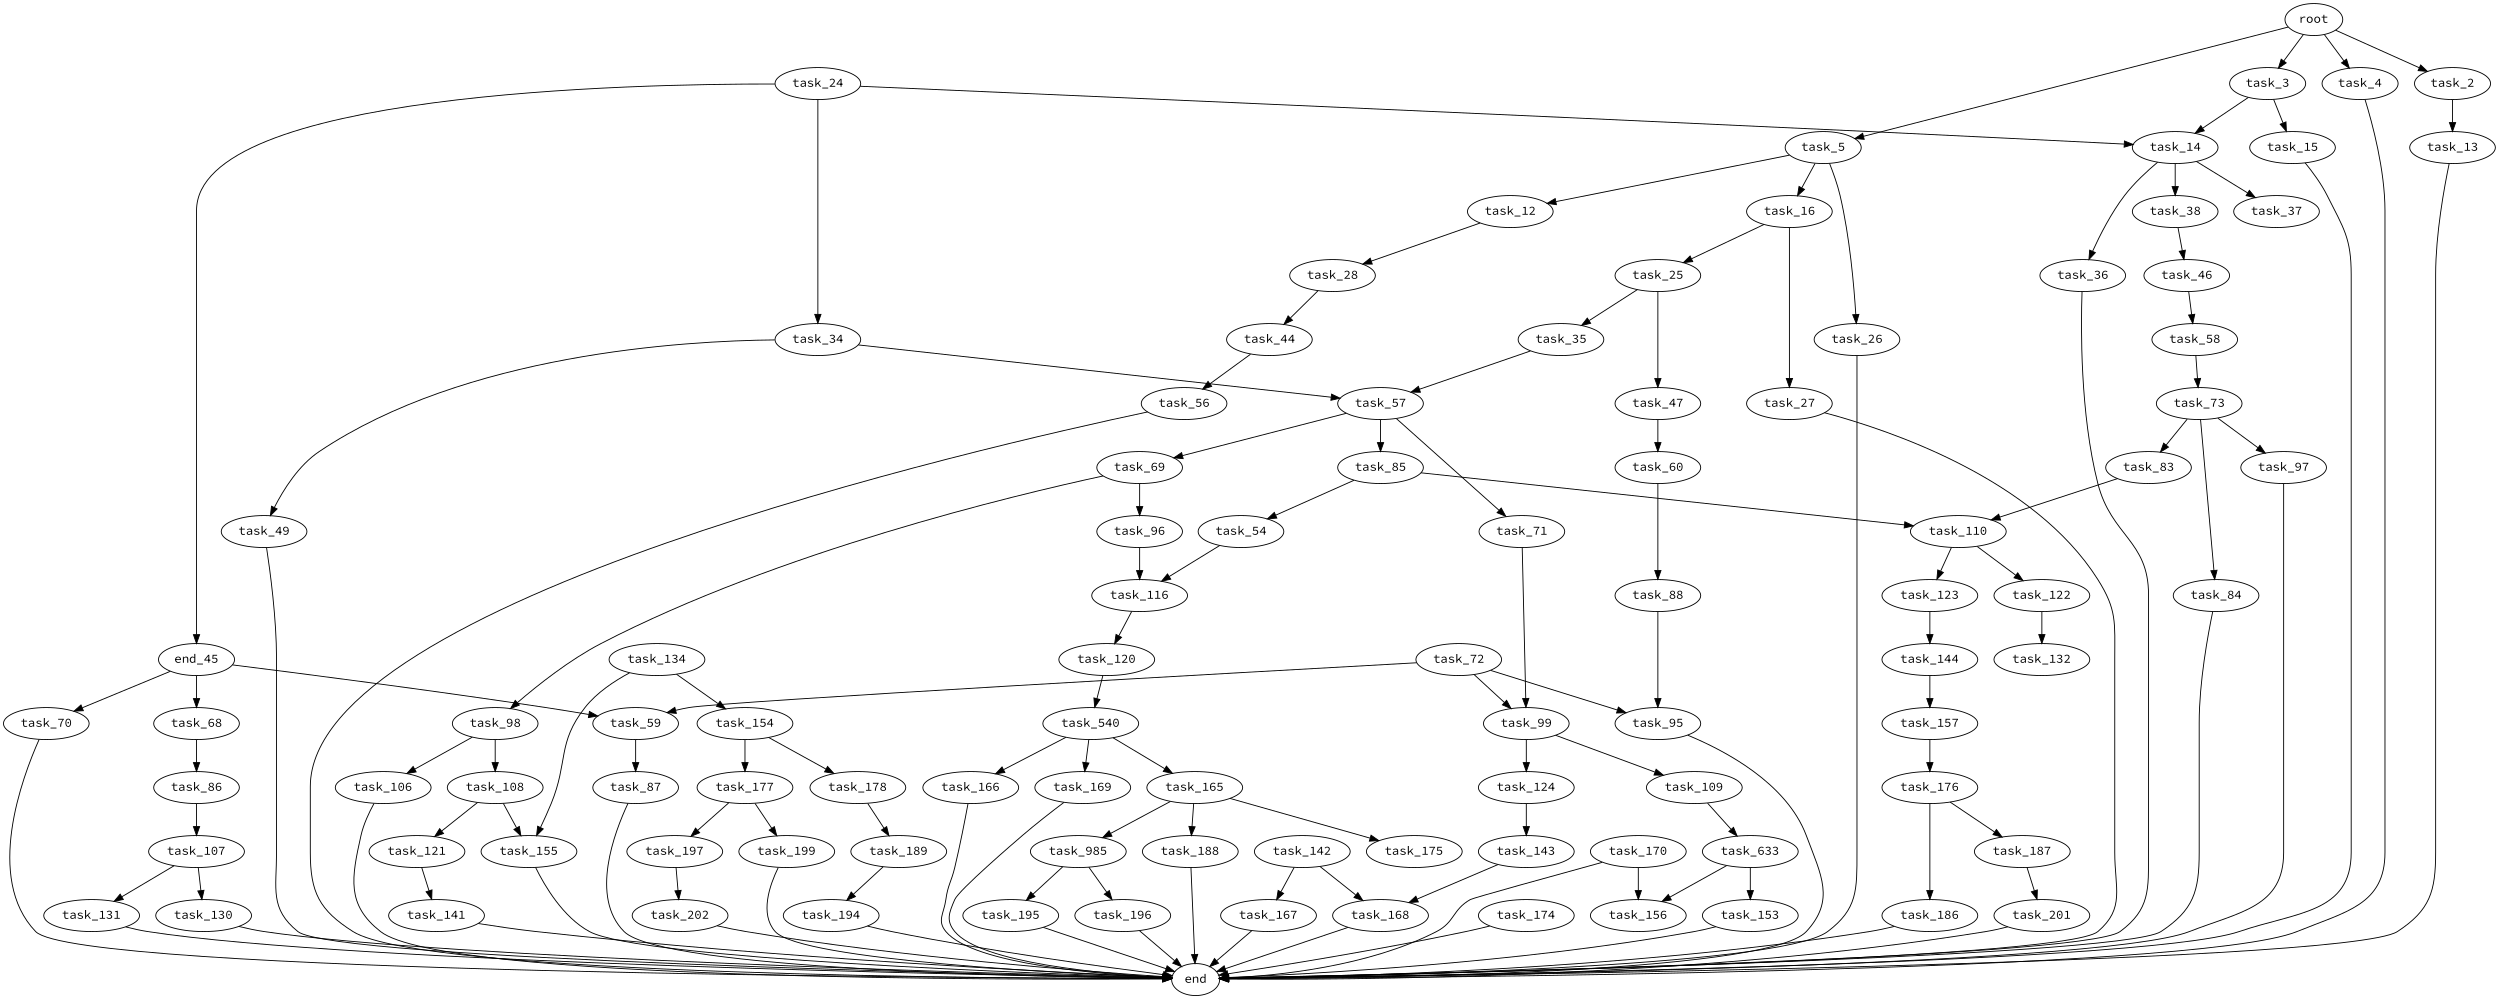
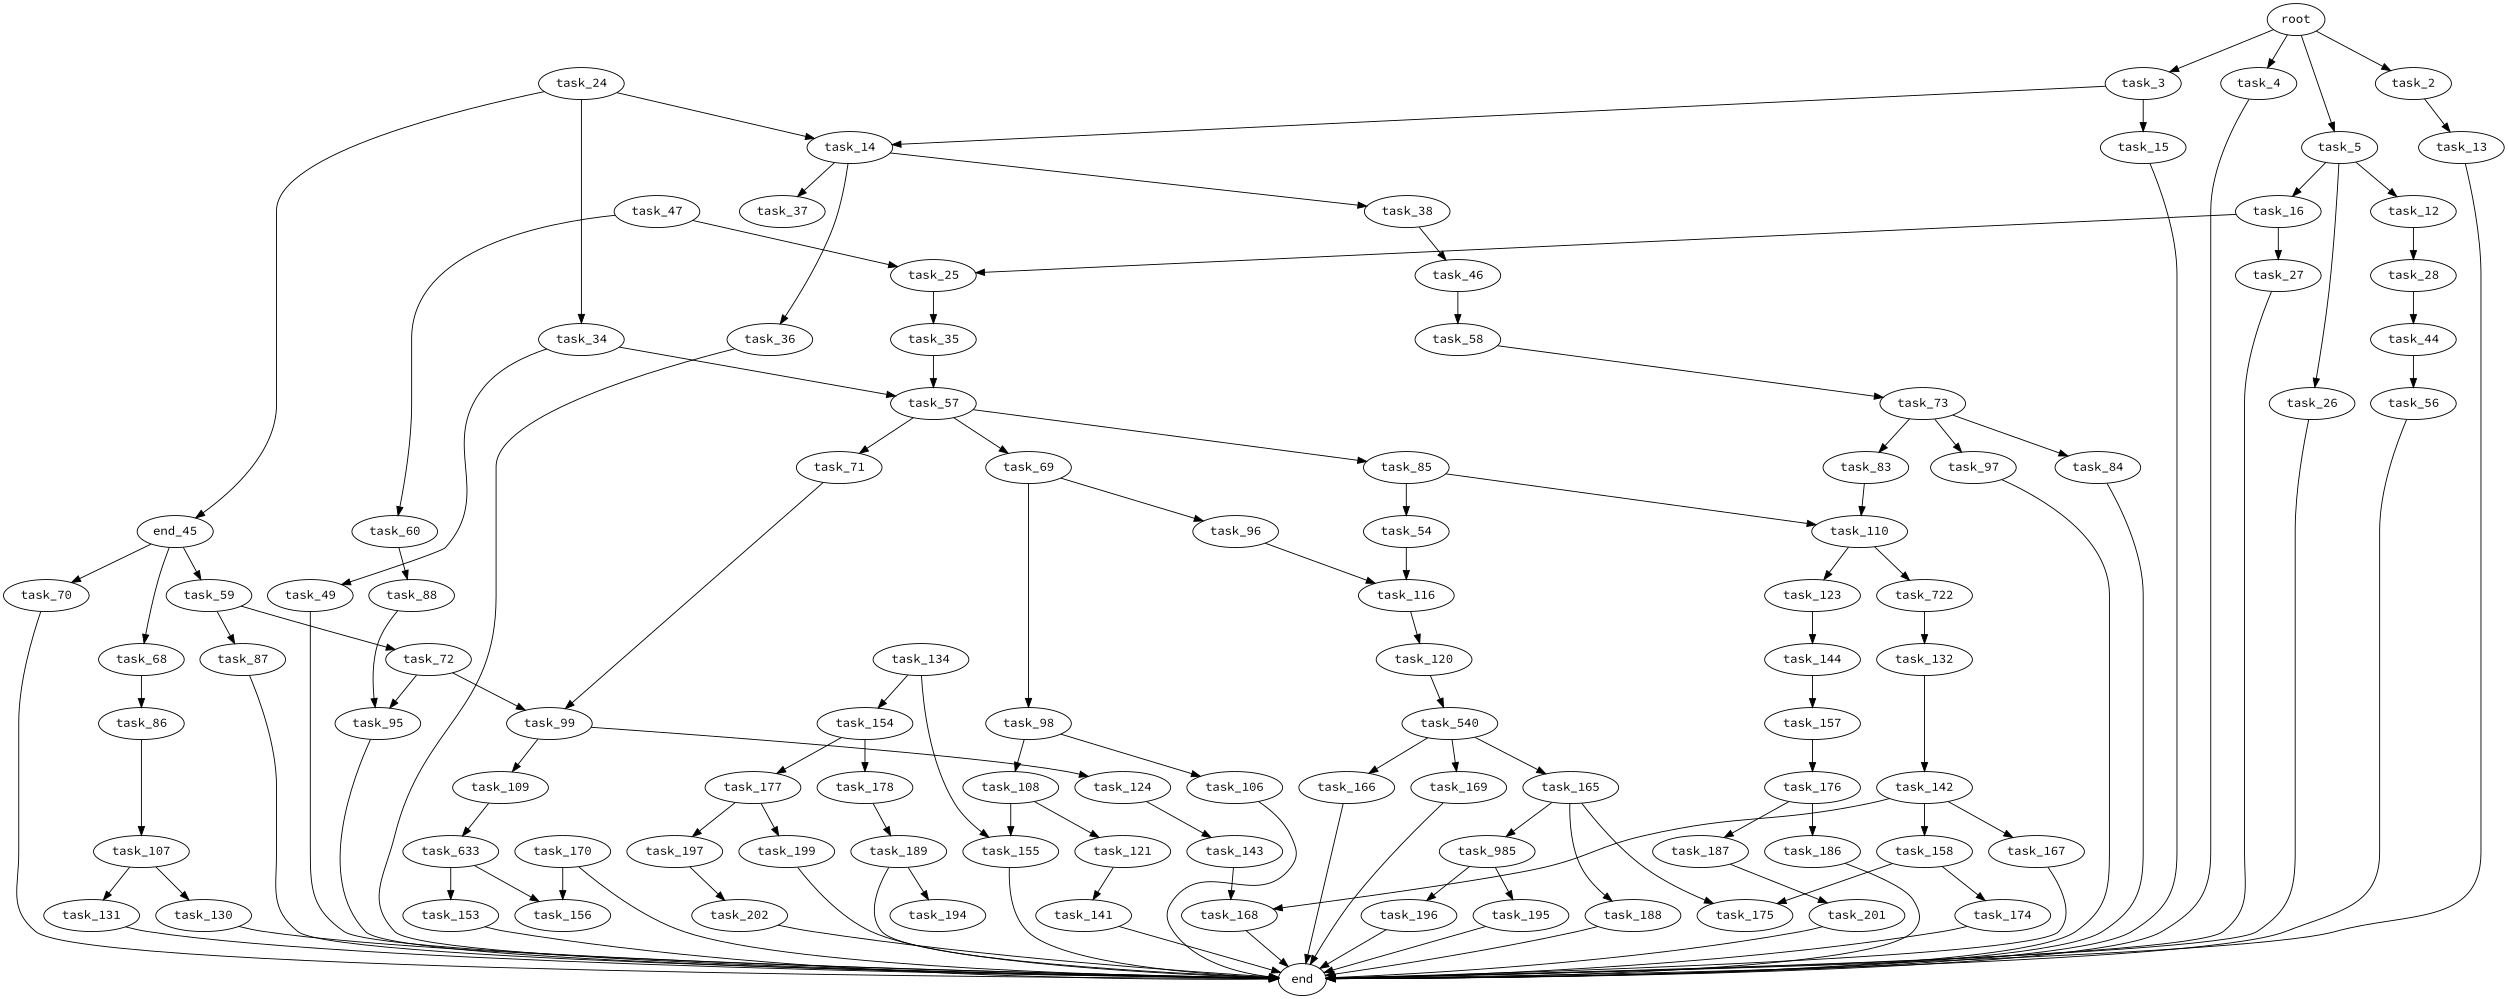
edge "task_25" -> "task_47": reversed
node "task_122": label "task_122" -> "task_722"
edge "task_72" -> "task_59": reversed
edge "task_132" -> "task_142": added
node "task_158": added
edge "task_194" -> "end": now "task_189" -> "end"
